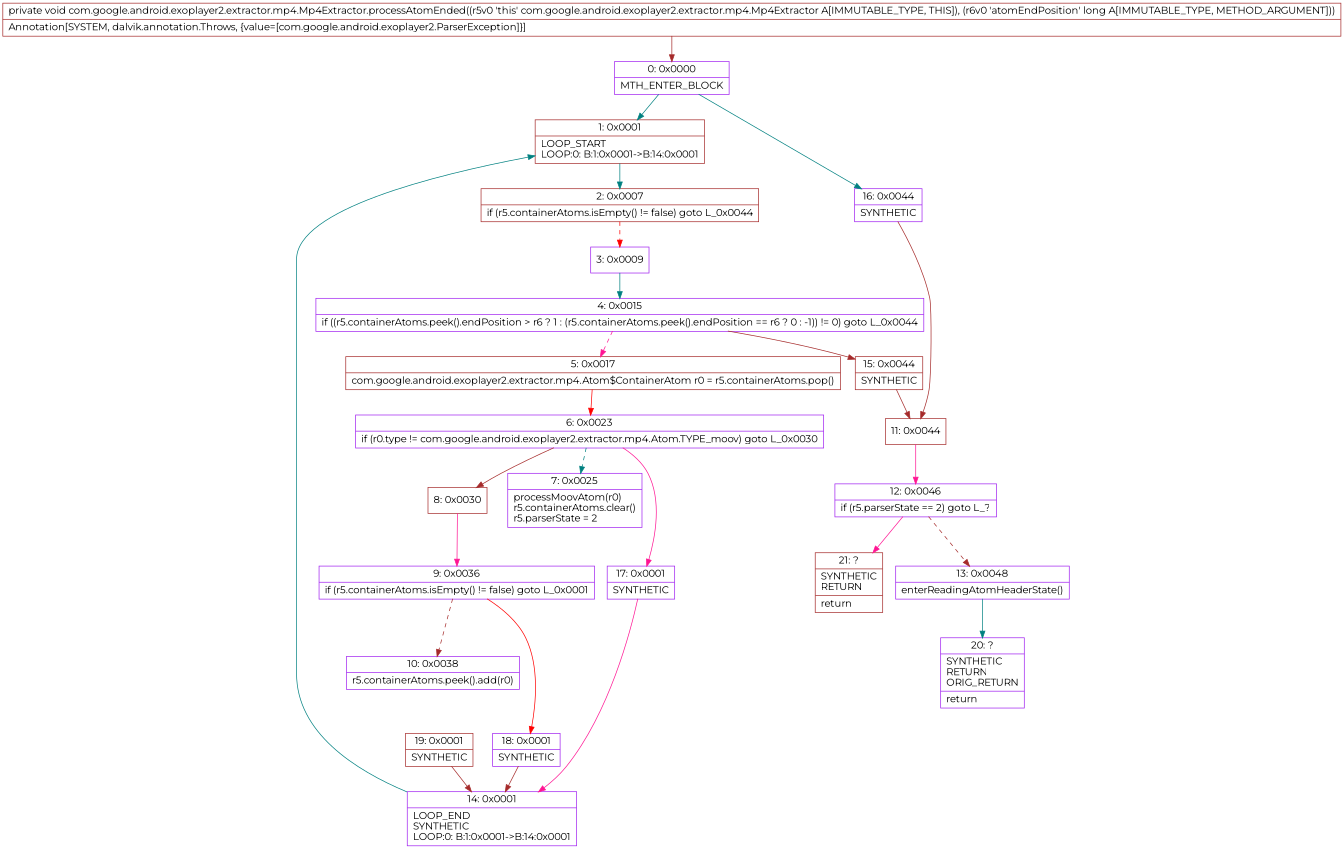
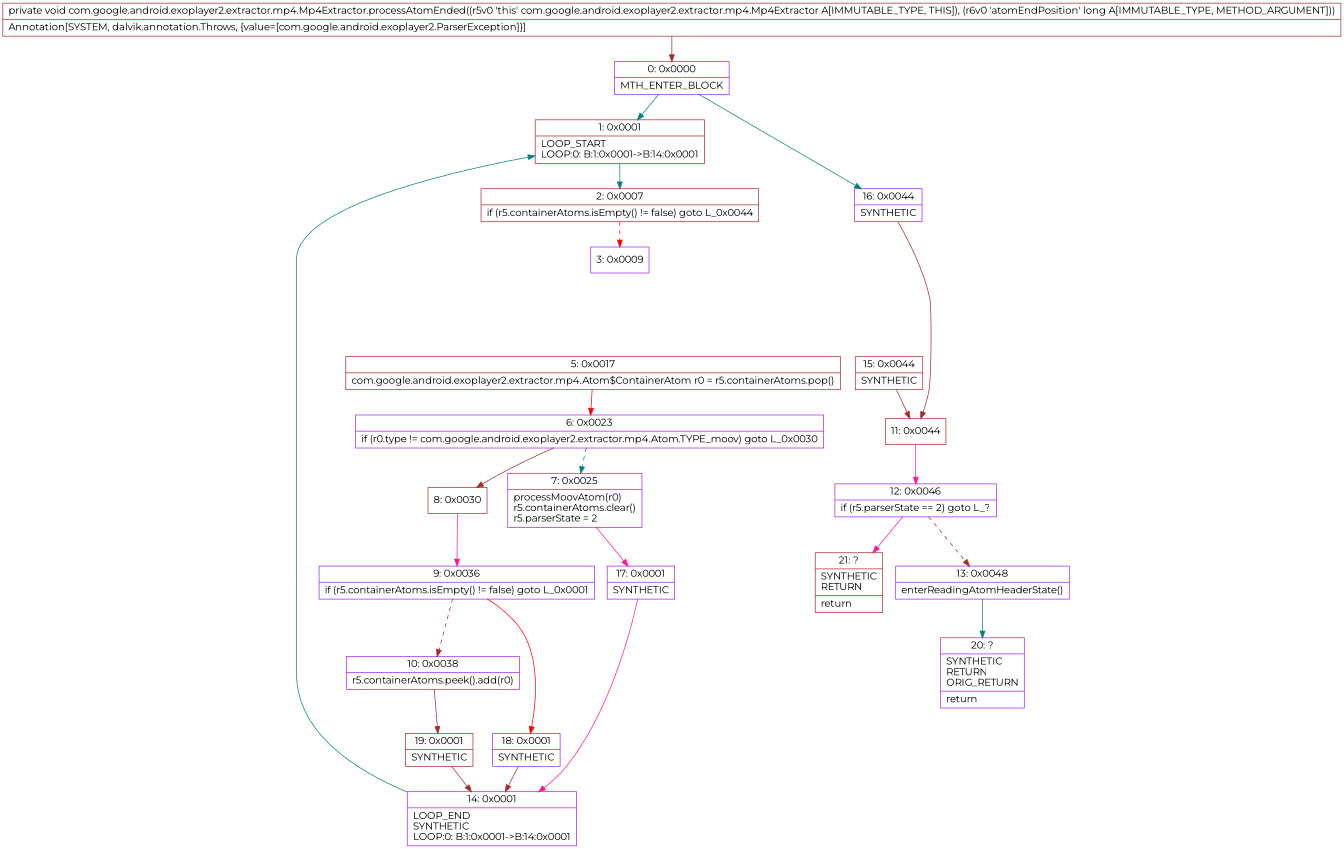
node "4: 0x0015": removed
edge "6: 0x0023" -> "17: 0x0001": now "7: 0x0025" -> "17: 0x0001"
edge "10: 0x0038" -> "19: 0x0001": added
